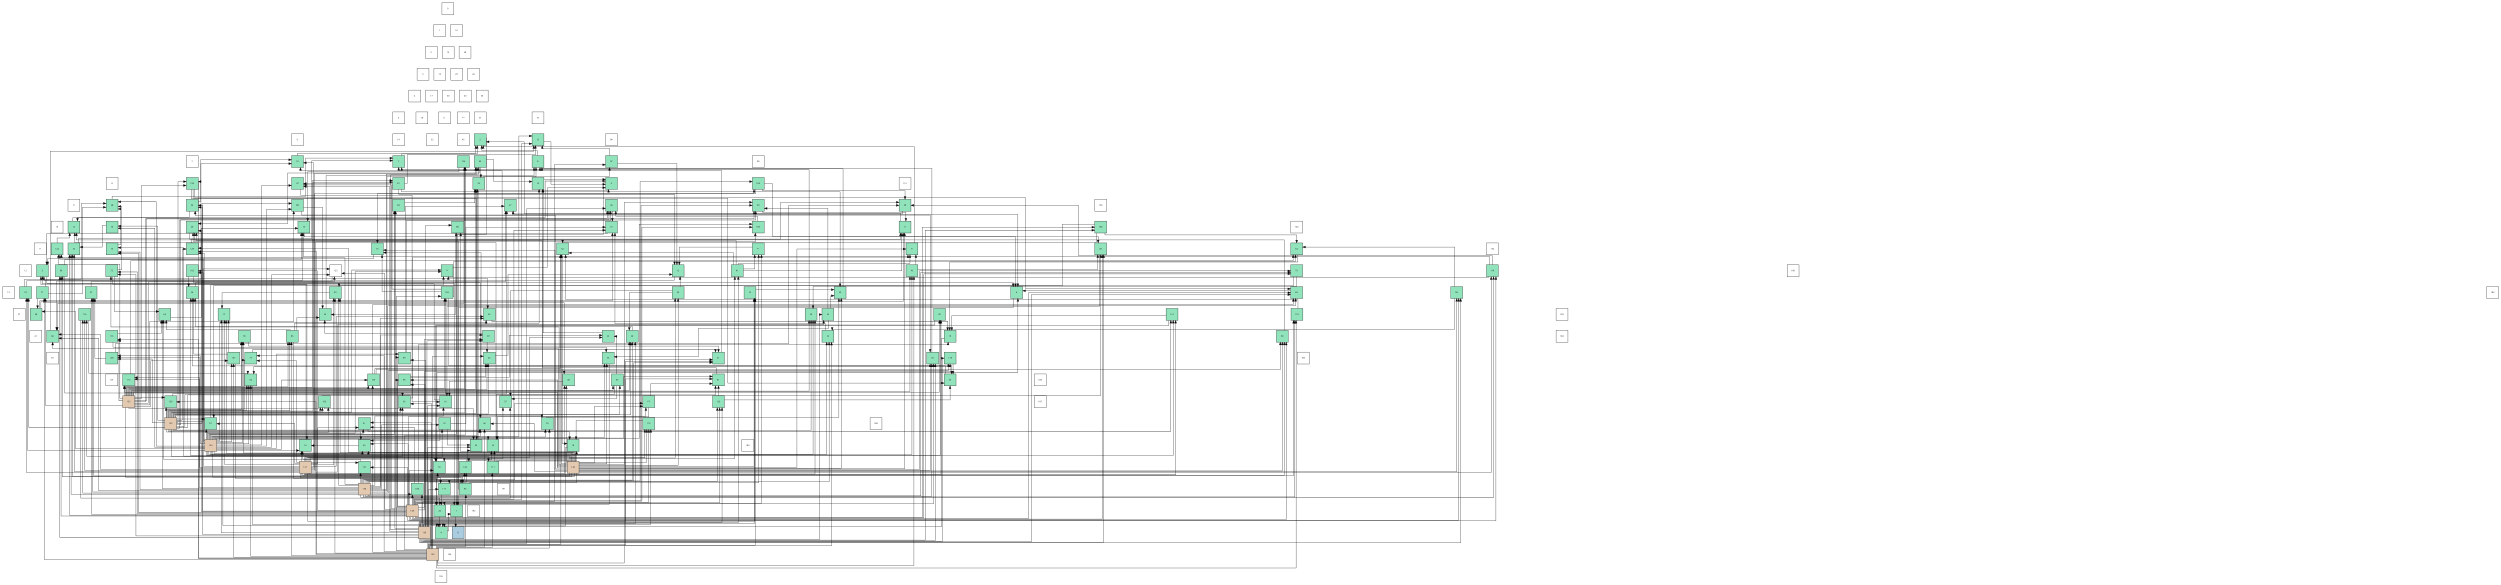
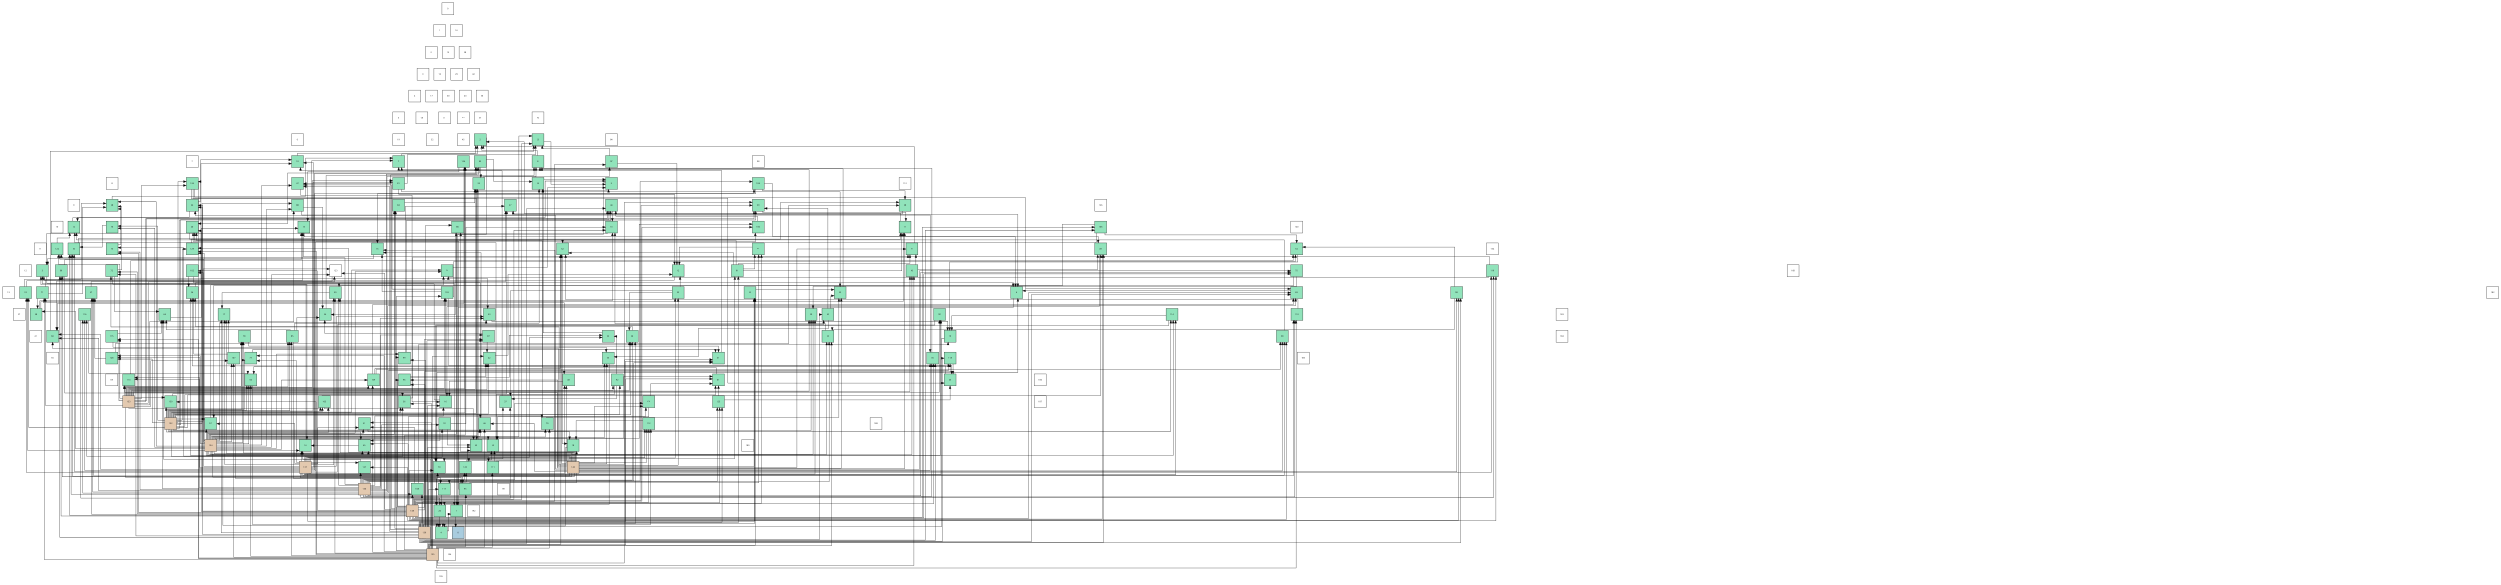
edge "119" -> "68": removed
